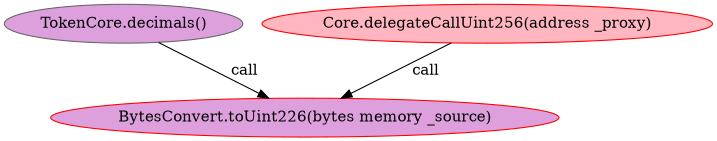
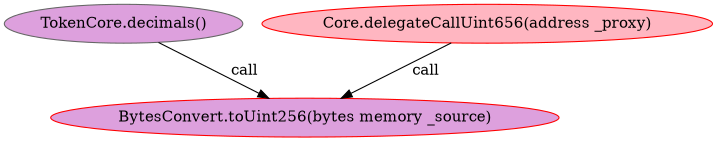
node "Core.delegateCallUint256(address _proxy)": label "Core.delegateCallUint256(address _proxy)" -> "Core.delegateCallUint656(address _proxy)"
node "BytesConvert.toUint226(bytes memory _source)": label "BytesConvert.toUint226(bytes memory _source)" -> "BytesConvert.toUint256(bytes memory _source)"
